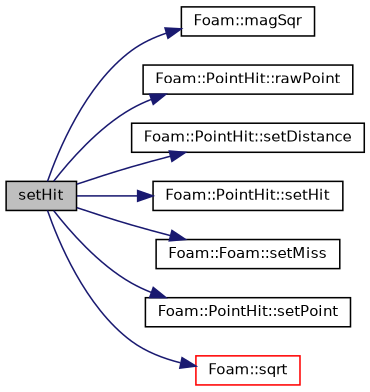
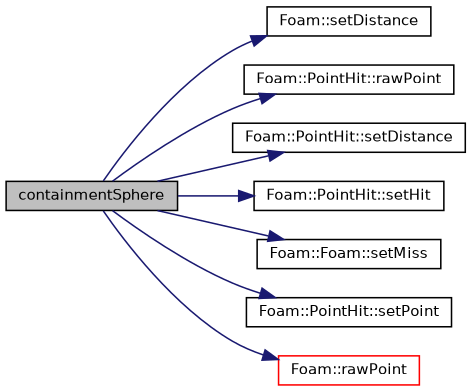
node "Foam::magSqr": label "Foam::magSqr" -> "Foam::setDistance"
node "setHit": label "setHit" -> "containmentSphere"
node "Foam::sqrt": label "Foam::sqrt" -> "Foam::rawPoint"
